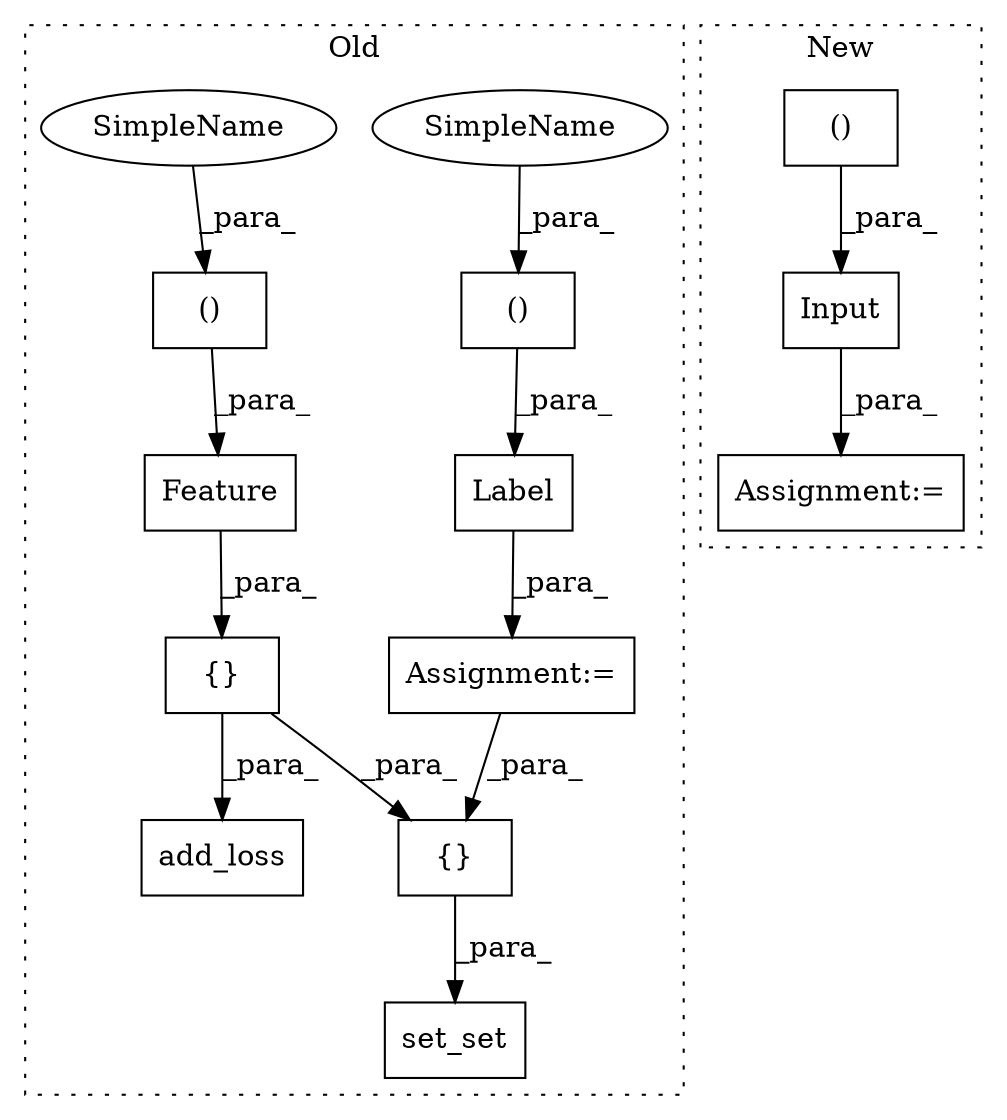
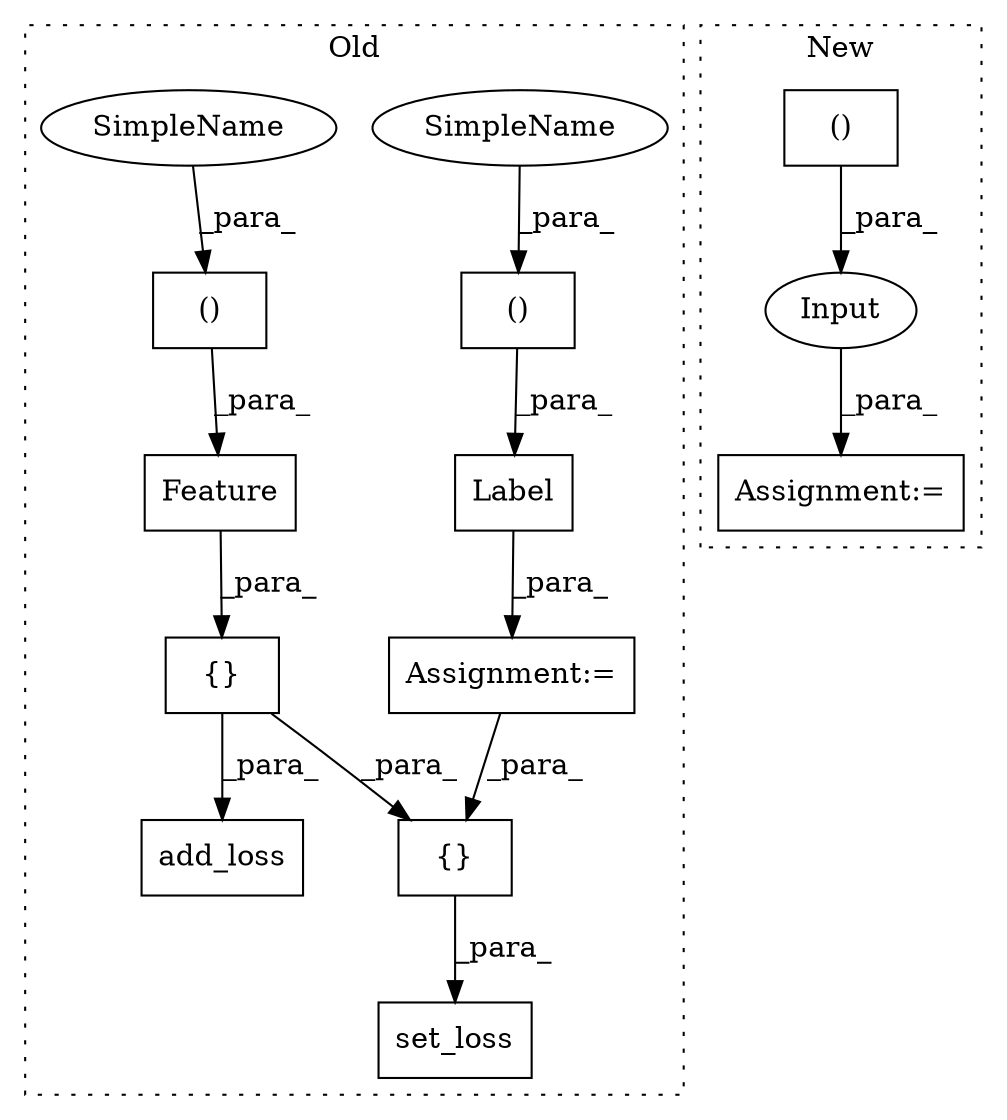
node "Input": shape box -> ellipse
node "set_set": label "set_set" -> "set_loss"
